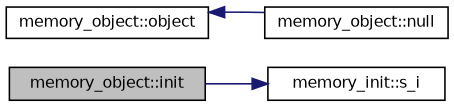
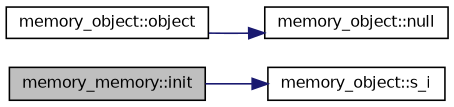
edge "memory_object::null" -> "memory_object::object": reversed
node "memory_object::init": label "memory_object::init" -> "memory_memory::init"
node "memory_init::s_i": label "memory_init::s_i" -> "memory_object::s_i"
